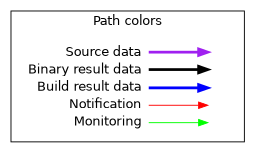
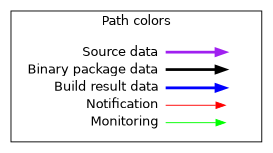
node "Source data": text "Binary result data" -> "Binary package data"
